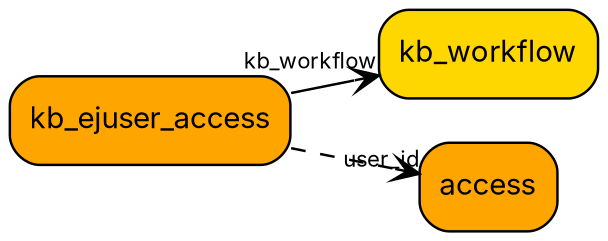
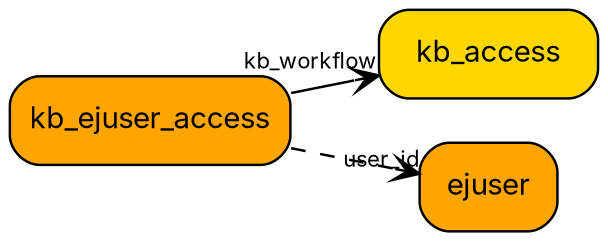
node "kb_workflow": label "kb_workflow" -> "kb_access"
node "access": label "access" -> "ejuser"
